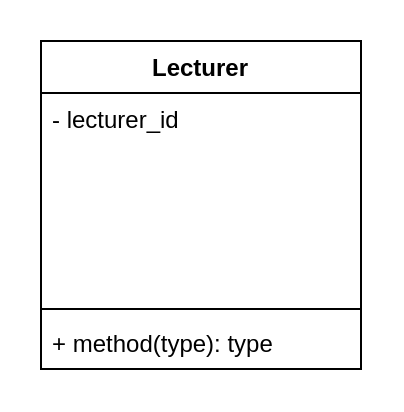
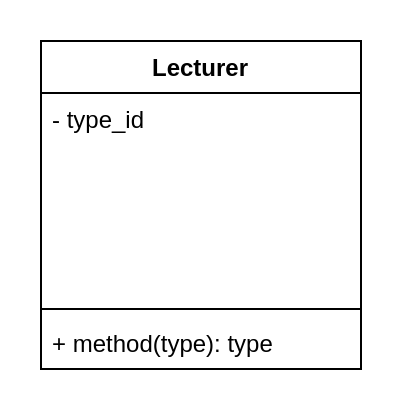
node "- lecturer_id": label "- lecturer_id" -> "- type_id"
